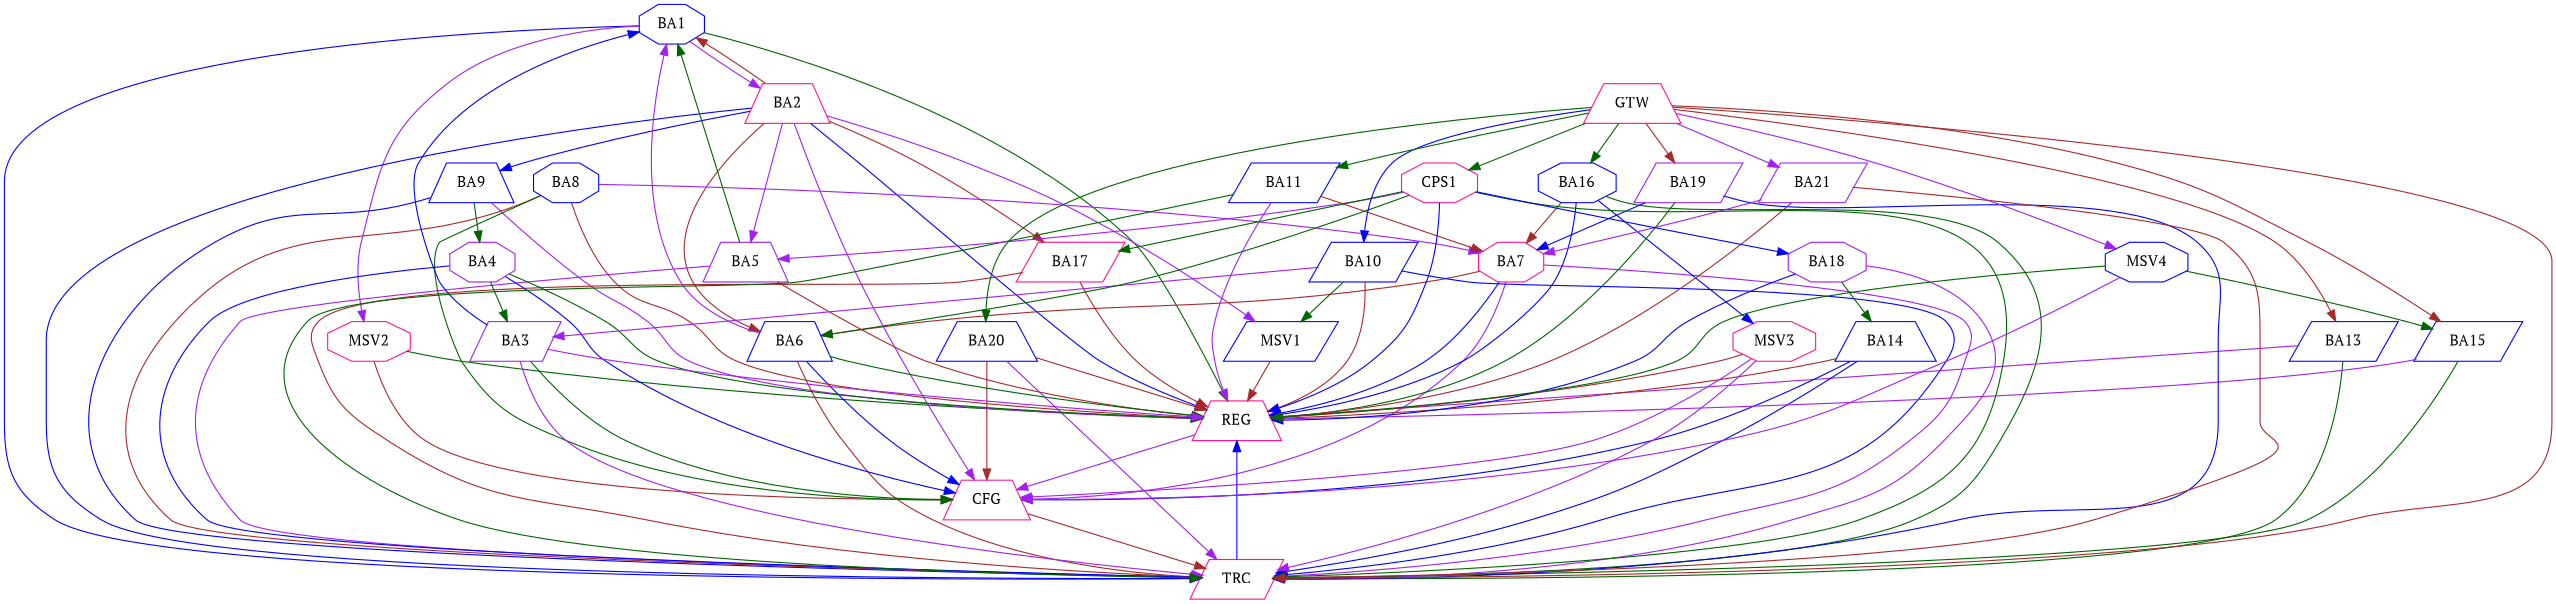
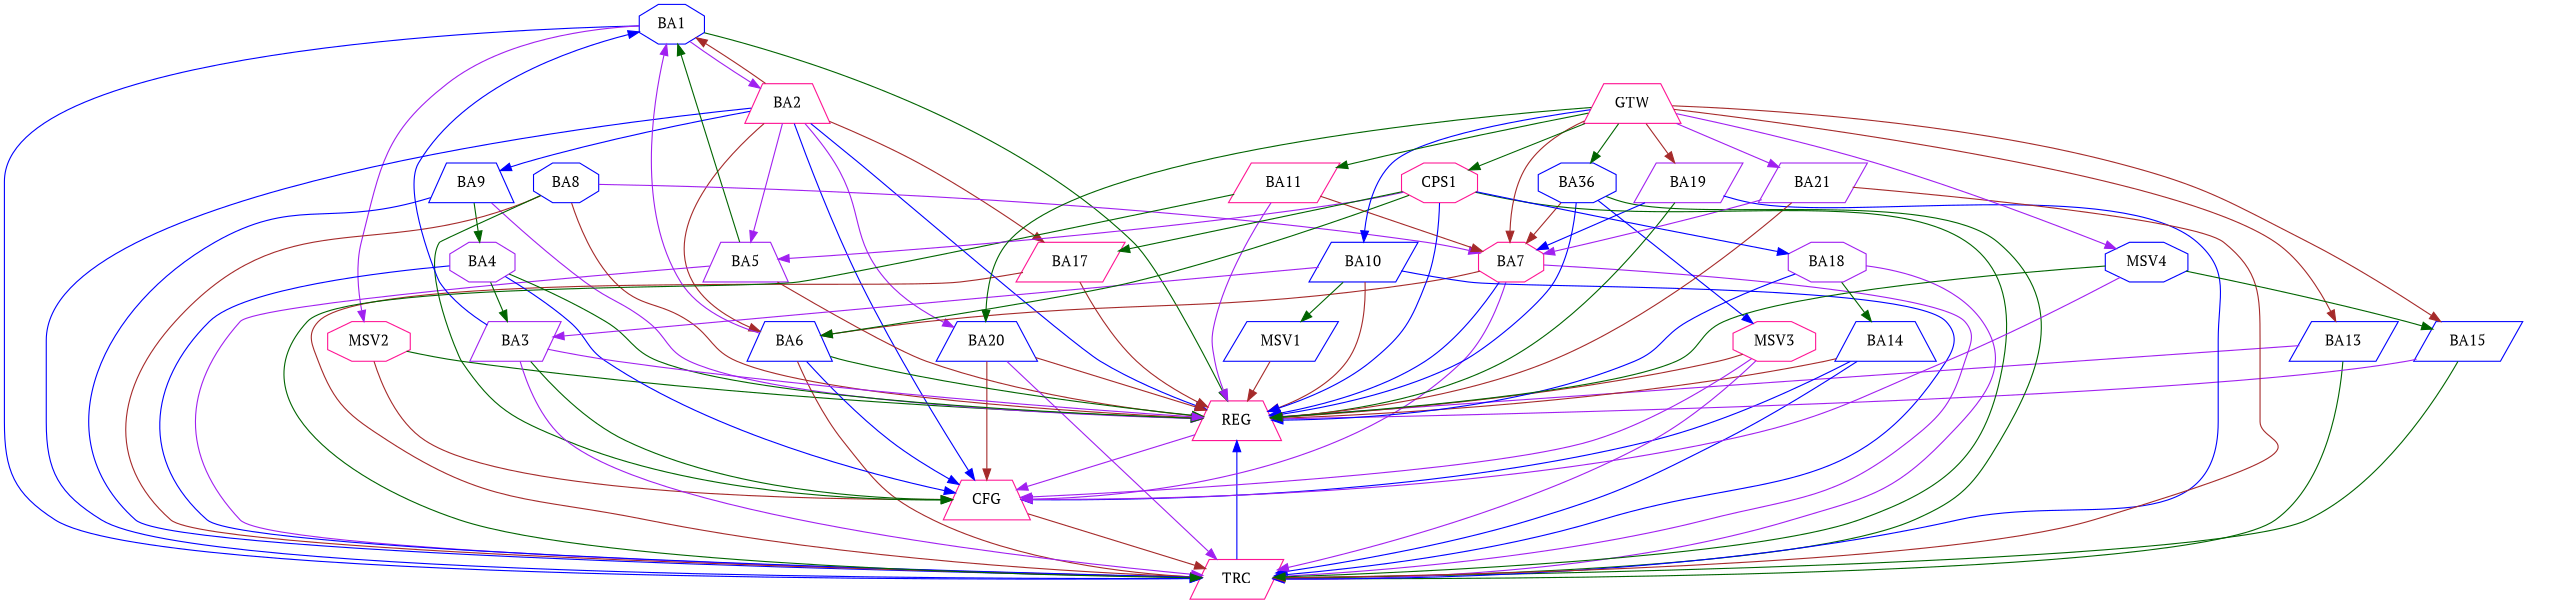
node "BA11": color blue -> deeppink
node "BA16": label "BA16" -> "BA36"
edge "BA2" -> "MSV1": now "BA2" -> "BA20"
edge "BA2" -> "CFG": color purple -> blue
edge "GTW" -> "TRC": now "GTW" -> "BA7"
